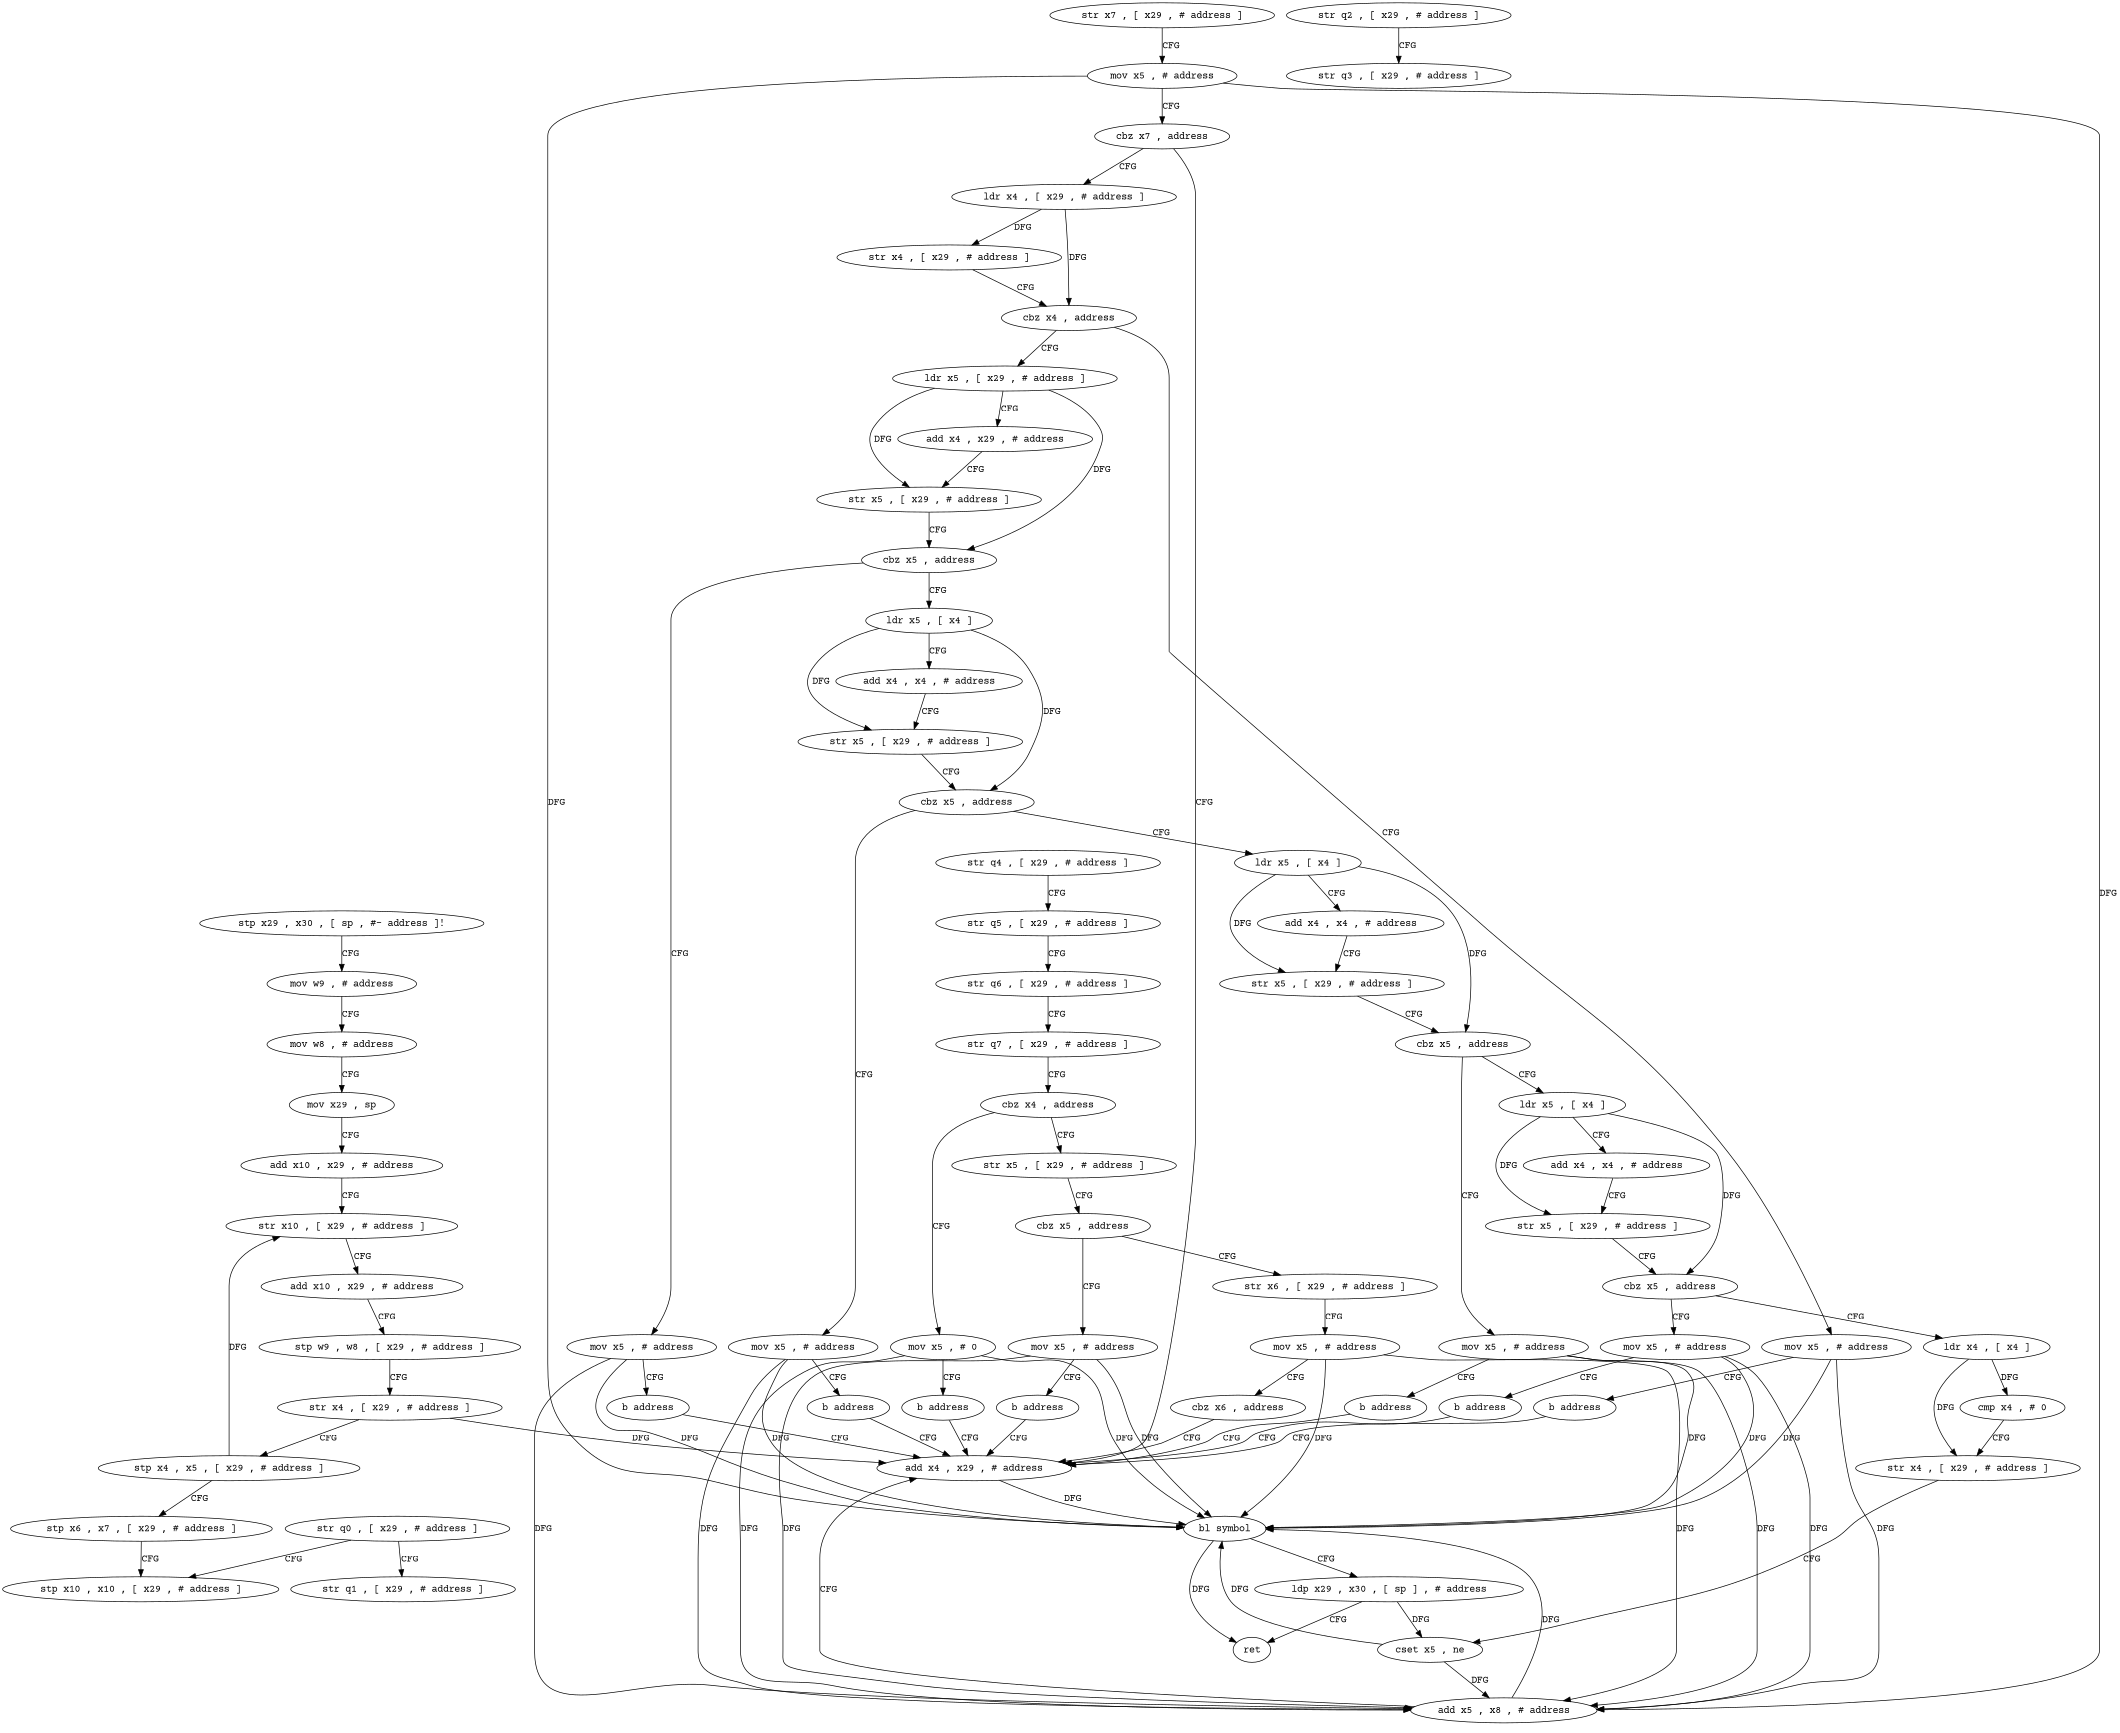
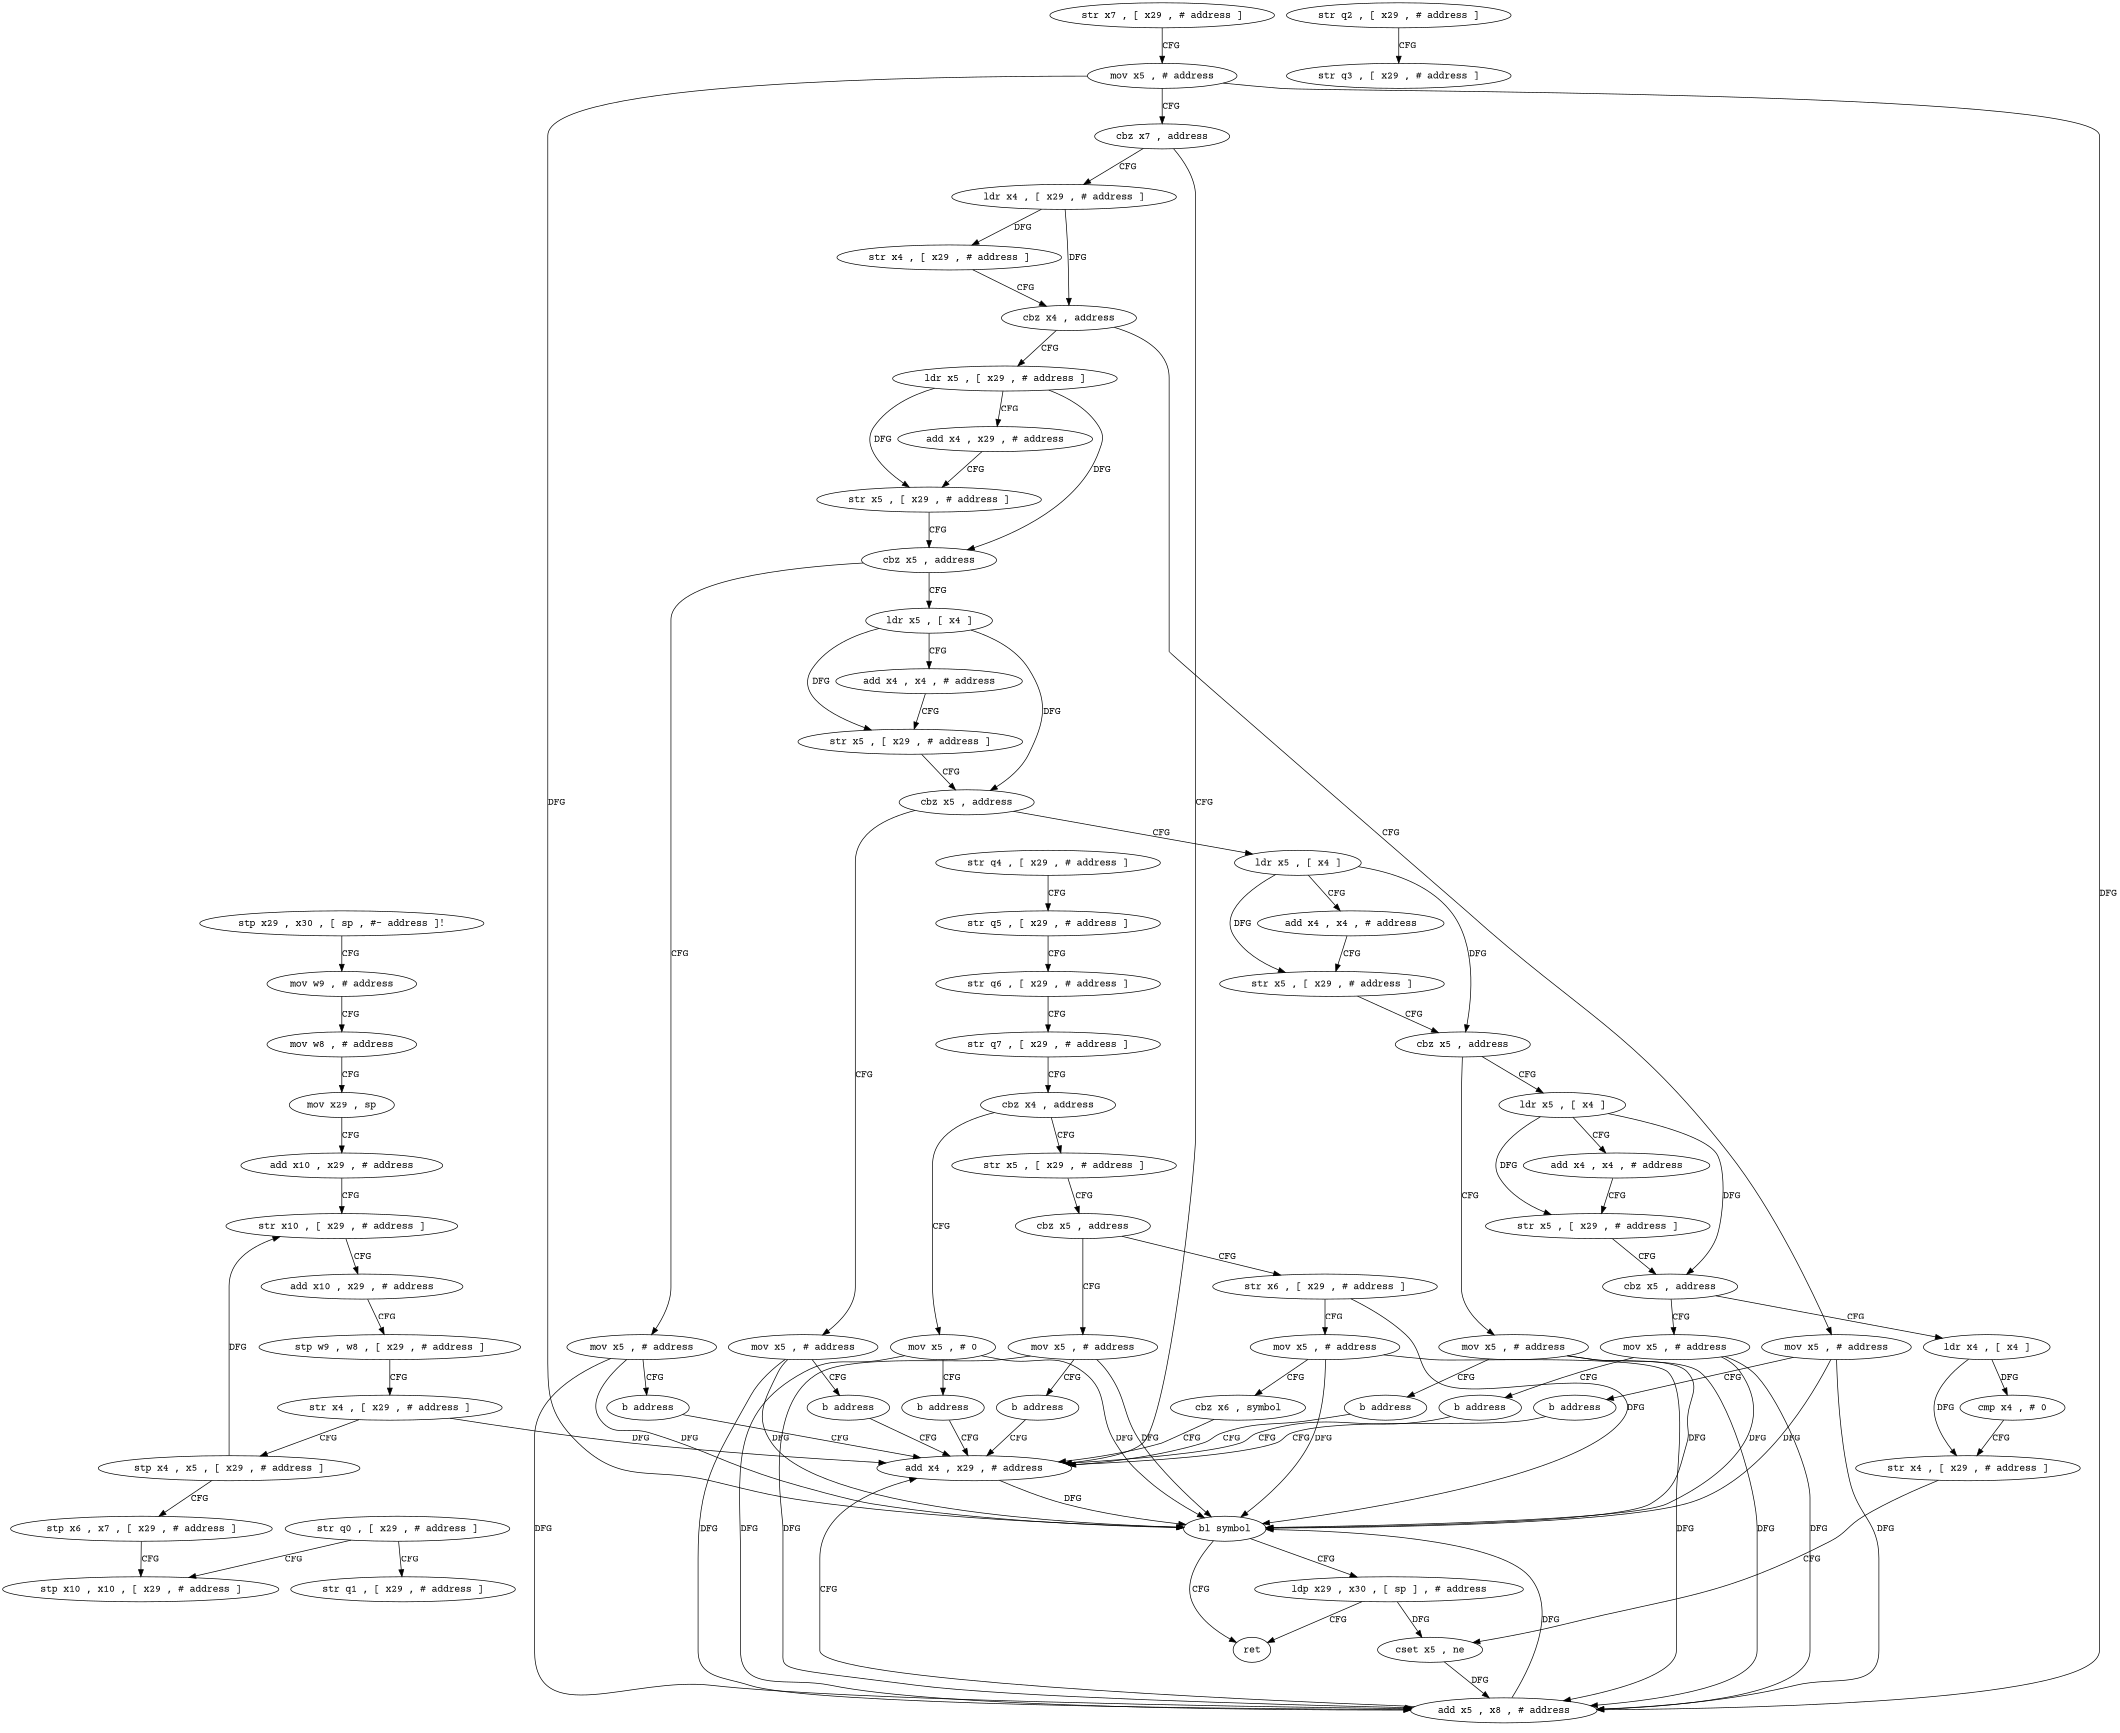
node "cbz x6 , address": label "cbz x6 , address" -> "cbz x6 , symbol"
edge "bl symbol" -> "ret": label "DFG" -> "CFG"
edge "cset x5 , ne" -> "bl symbol": now "str x6 , [ x29 , # address ]" -> "bl symbol"
